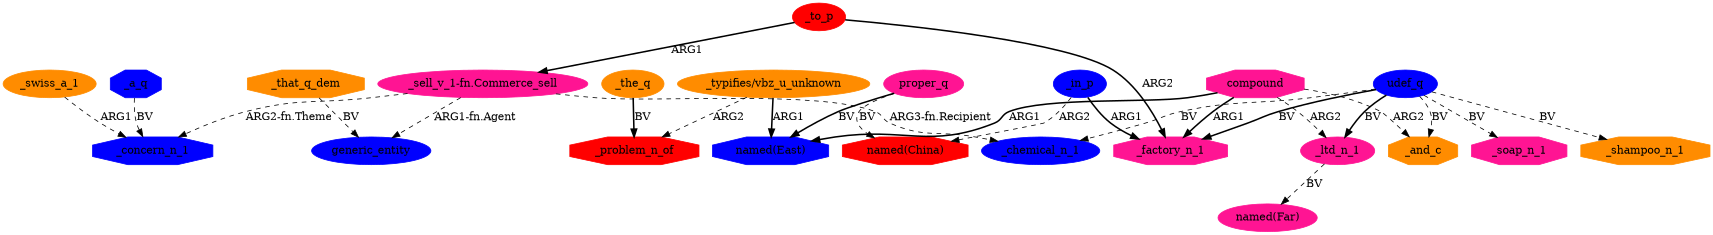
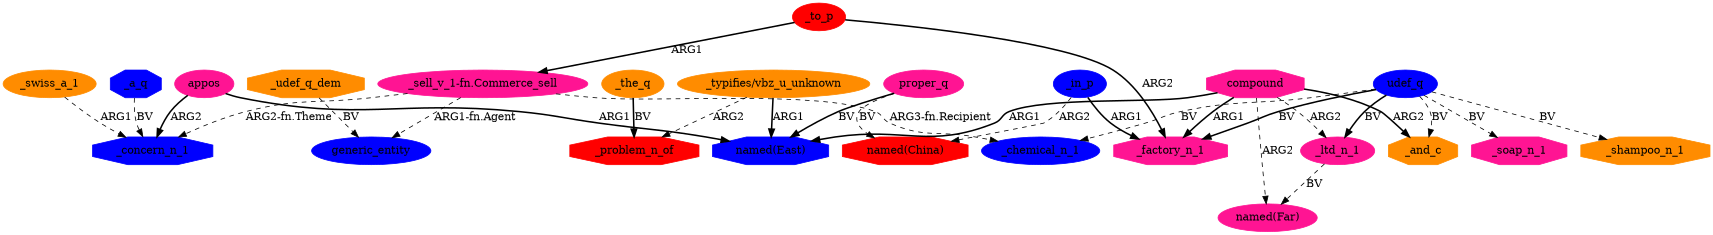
node "appos": added
node "_that_q_dem": label "_that_q_dem" -> "_udef_q_dem"
edge "compound" -> "_and_c": style dashed -> bold
edge "compound" -> "named(Far)": added, label "ARG2"
